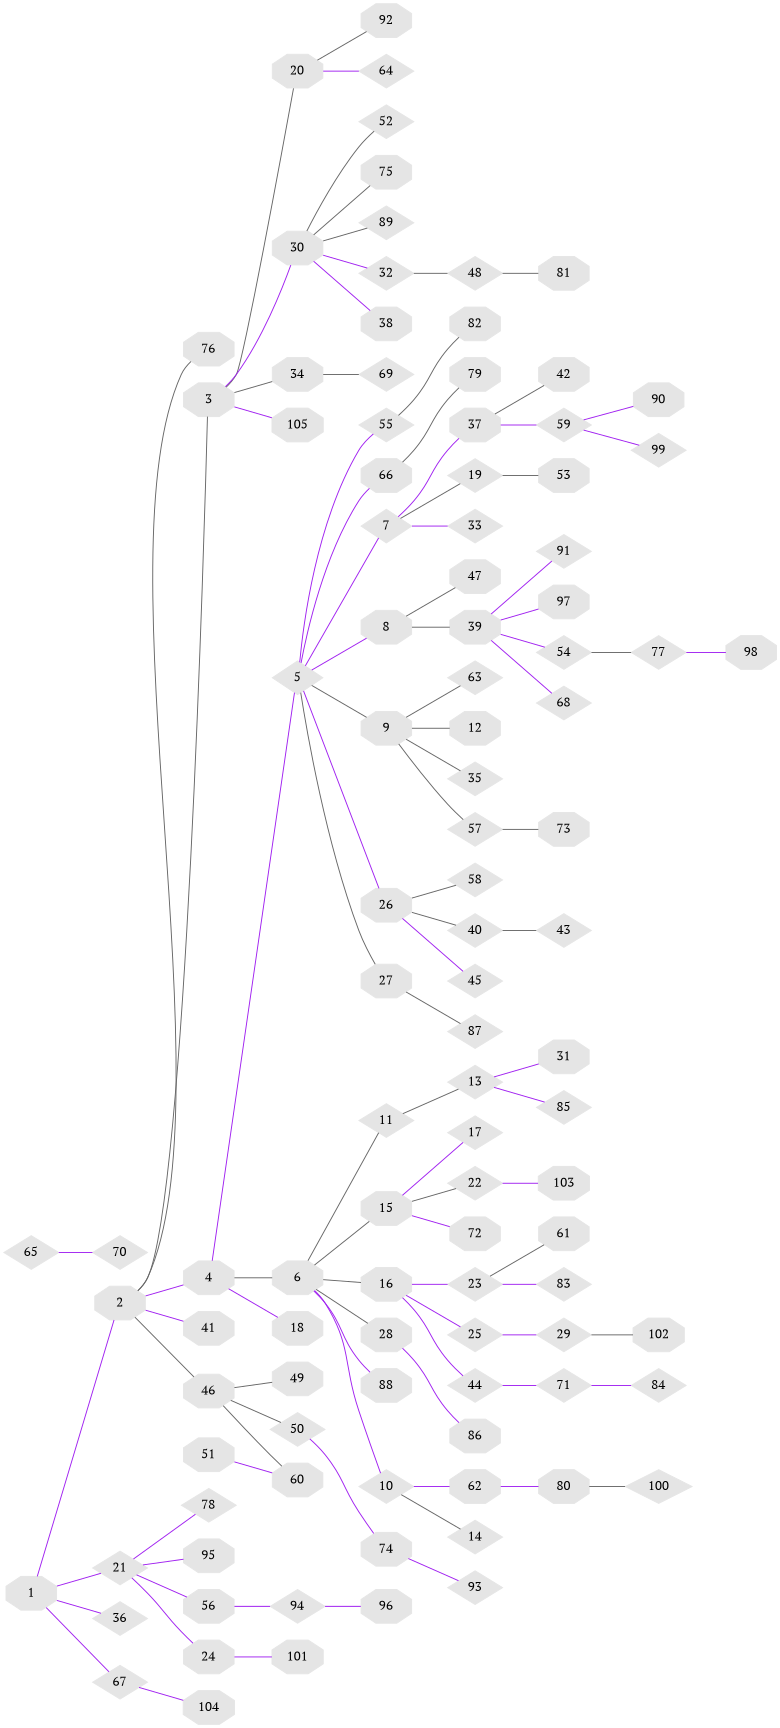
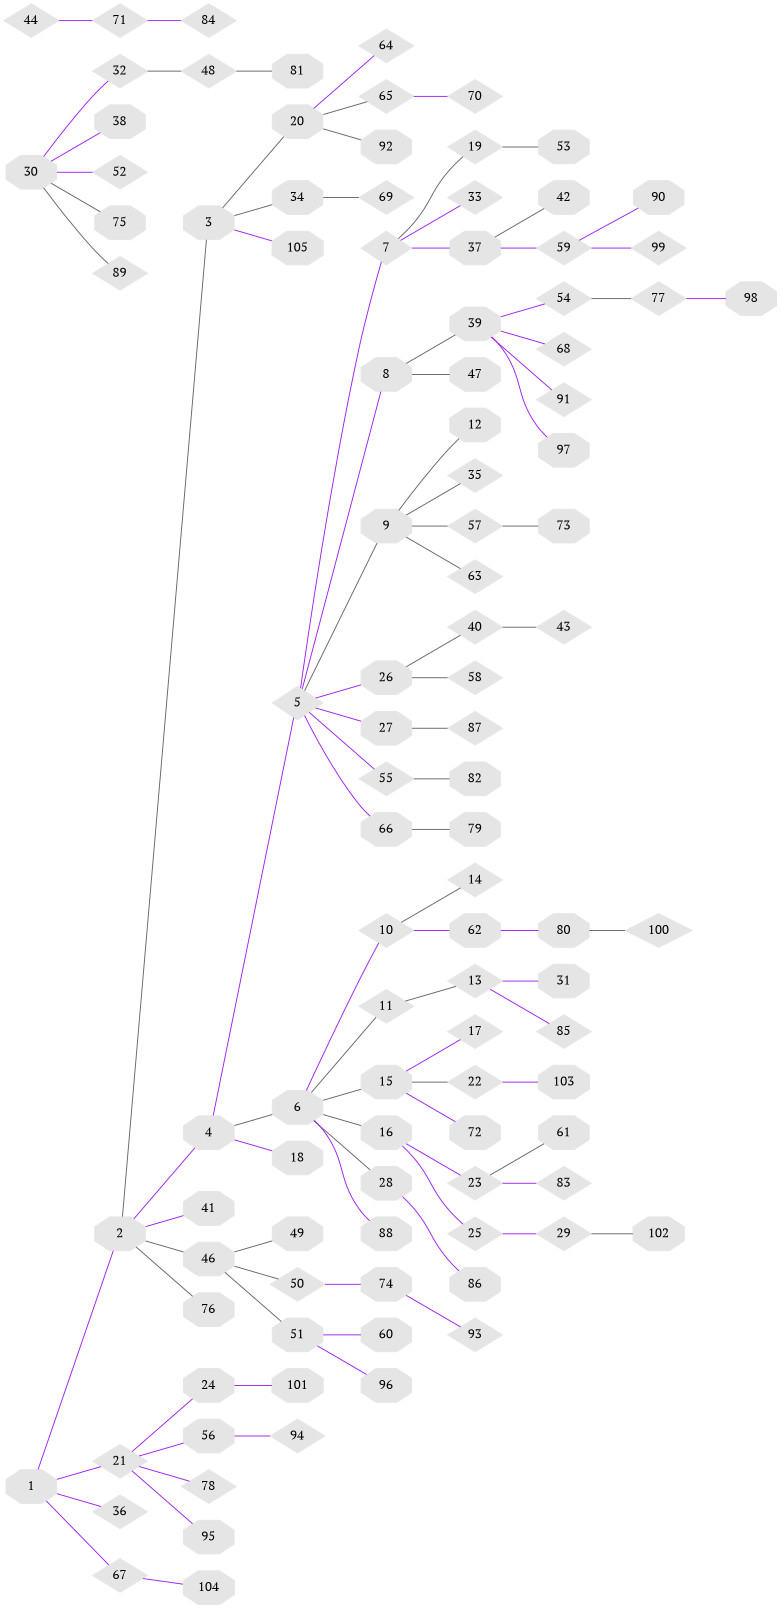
edge "65" -- "20": added
edge "52" -- "30": color gray40 -> purple
edge "30" -- "3": removed
edge "5" -- "27": color gray40 -> purple
node "45": removed
edge "16" -- "44": removed
edge "46" -- "60": now "46" -- "51"
edge "94" -- "96": now "51" -- "96"
